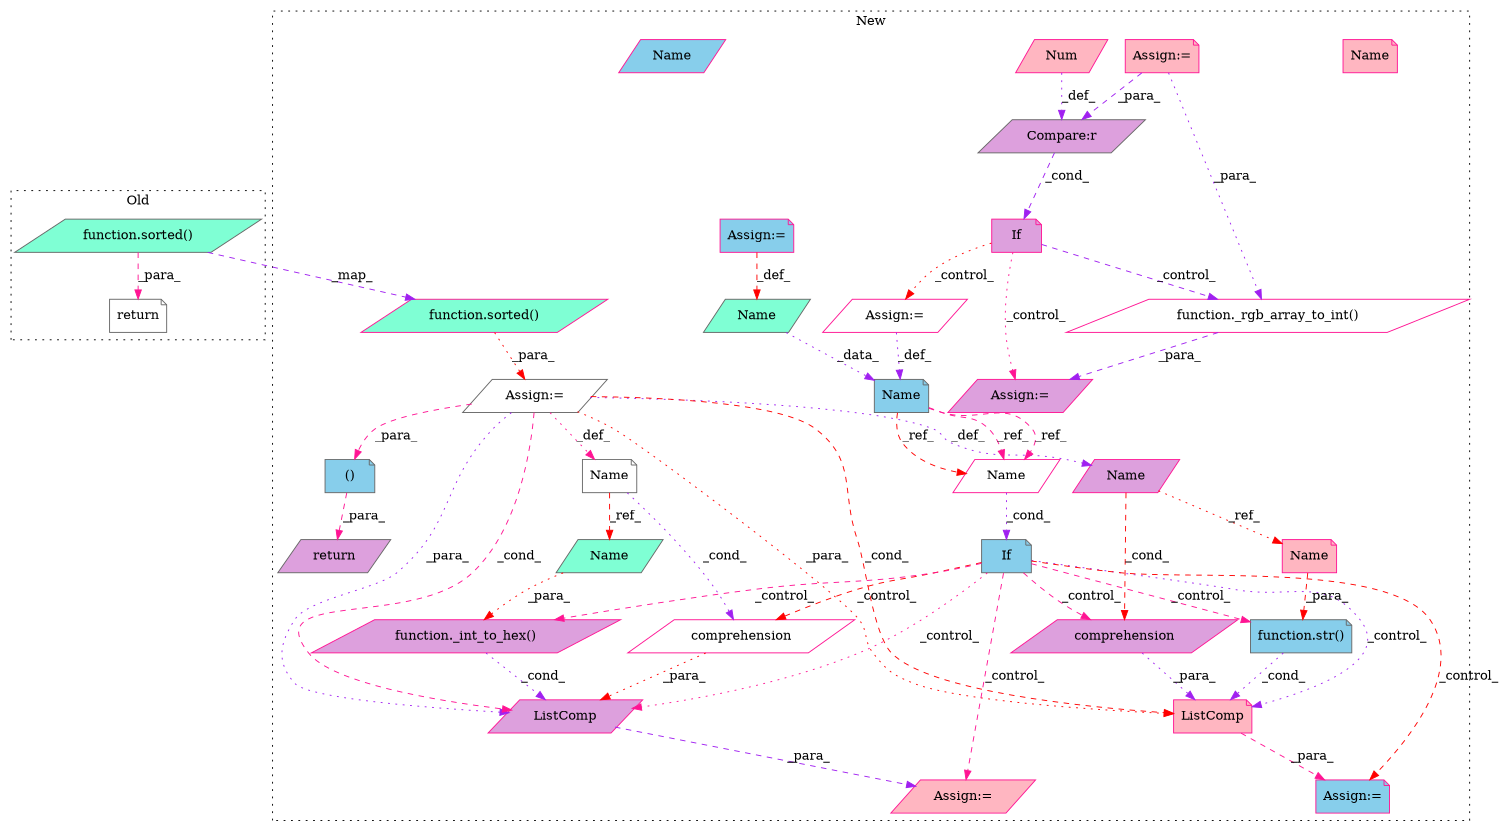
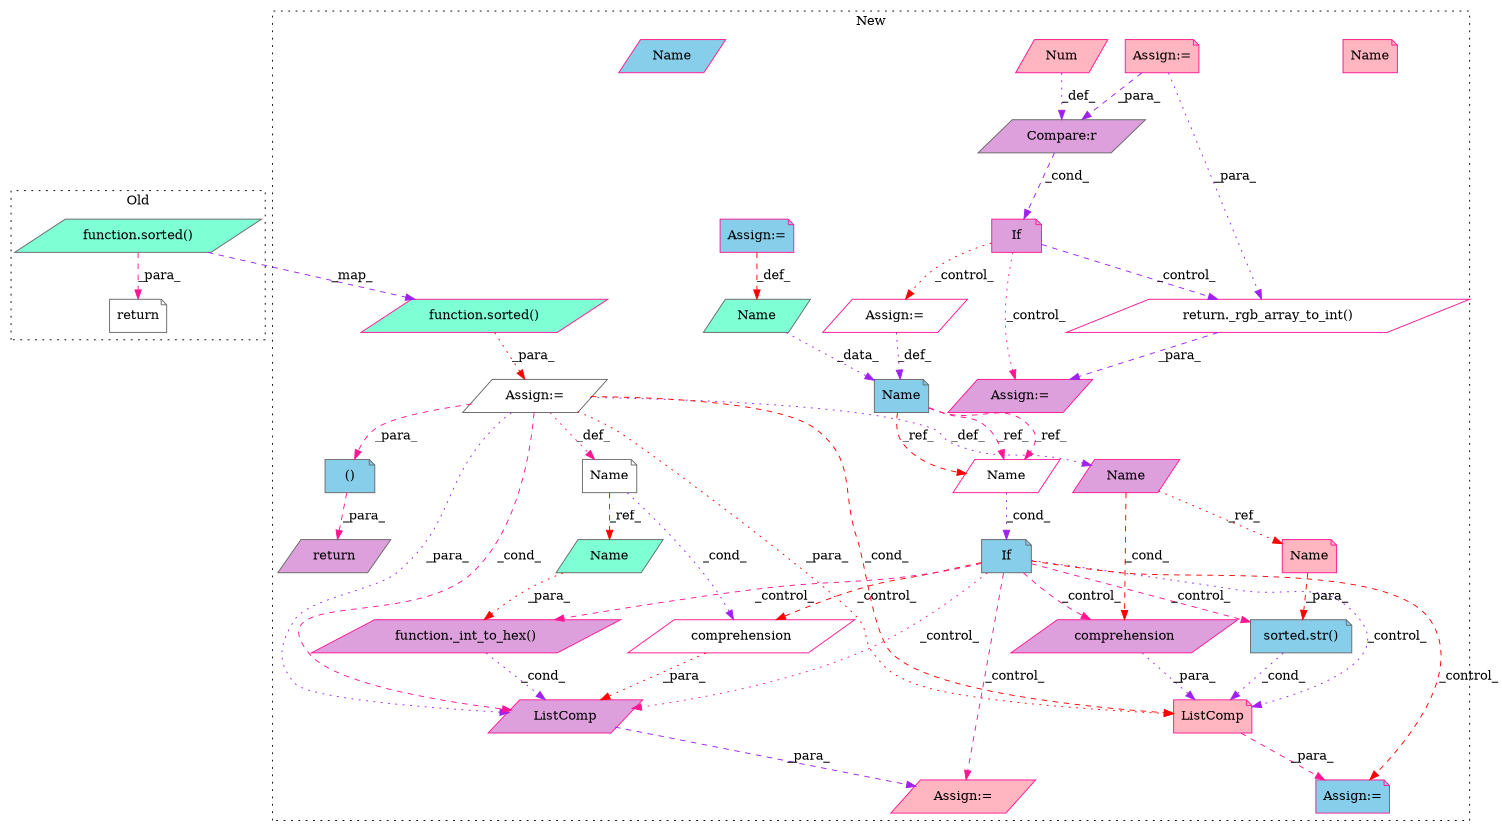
node "function._rgb_array_to_int()": label "function._rgb_array_to_int()" -> "return._rgb_array_to_int()"
node "function.str()": label "function.str()" -> "sorted.str()"
